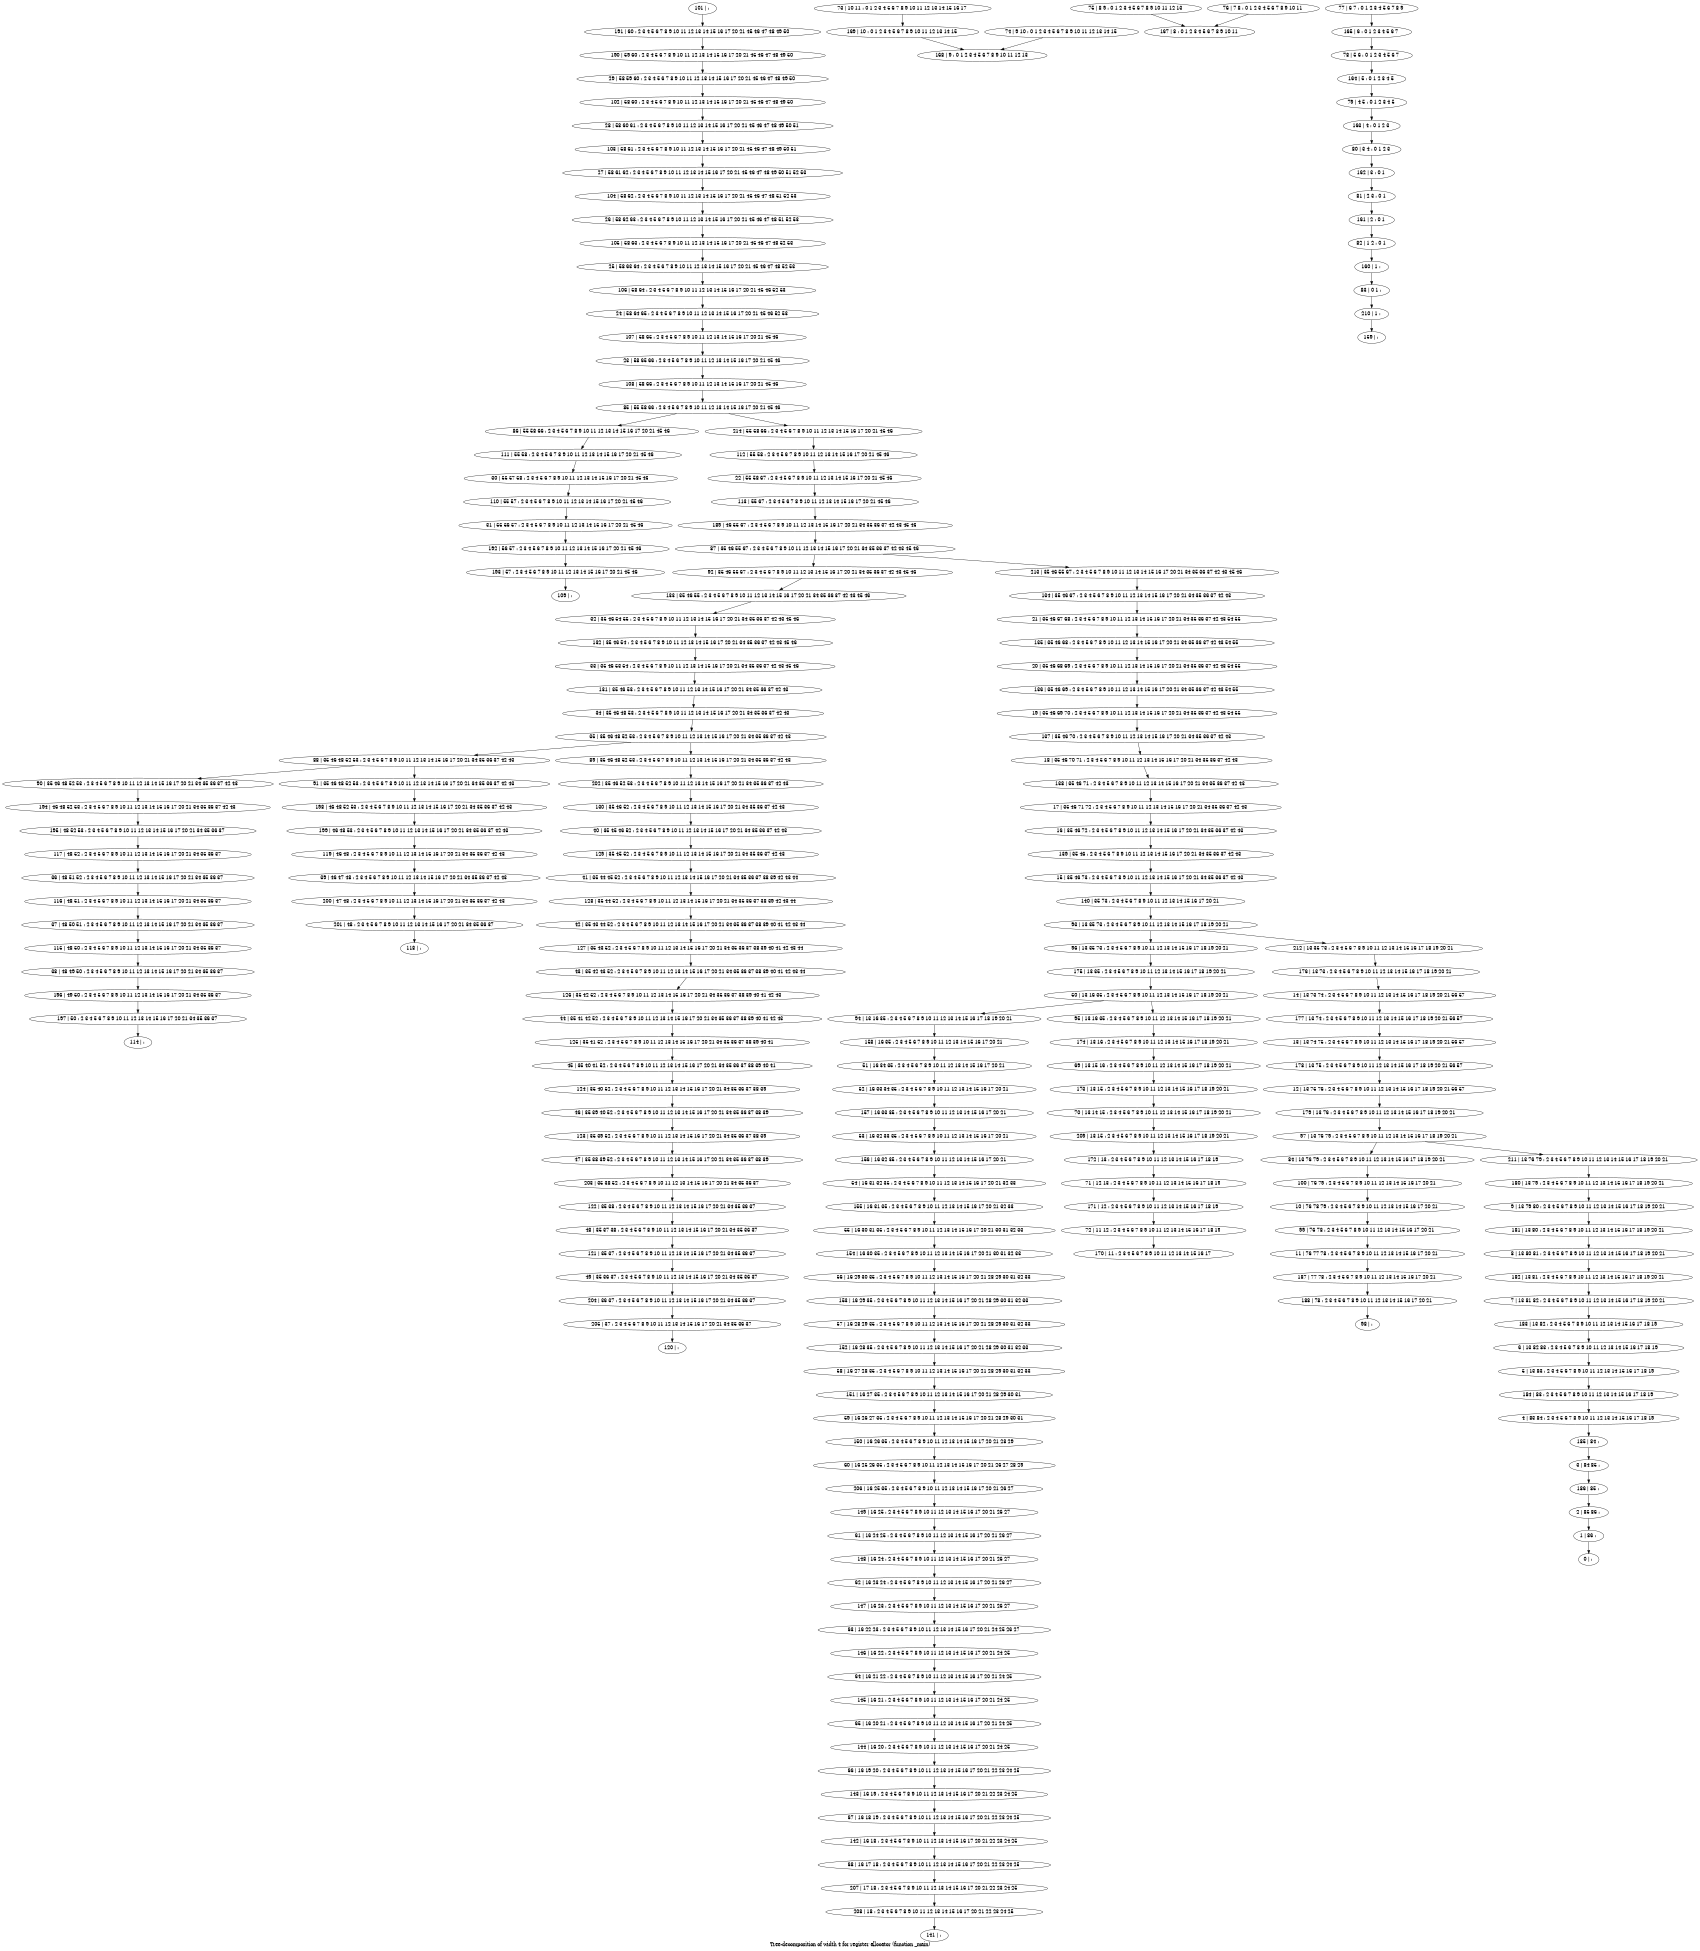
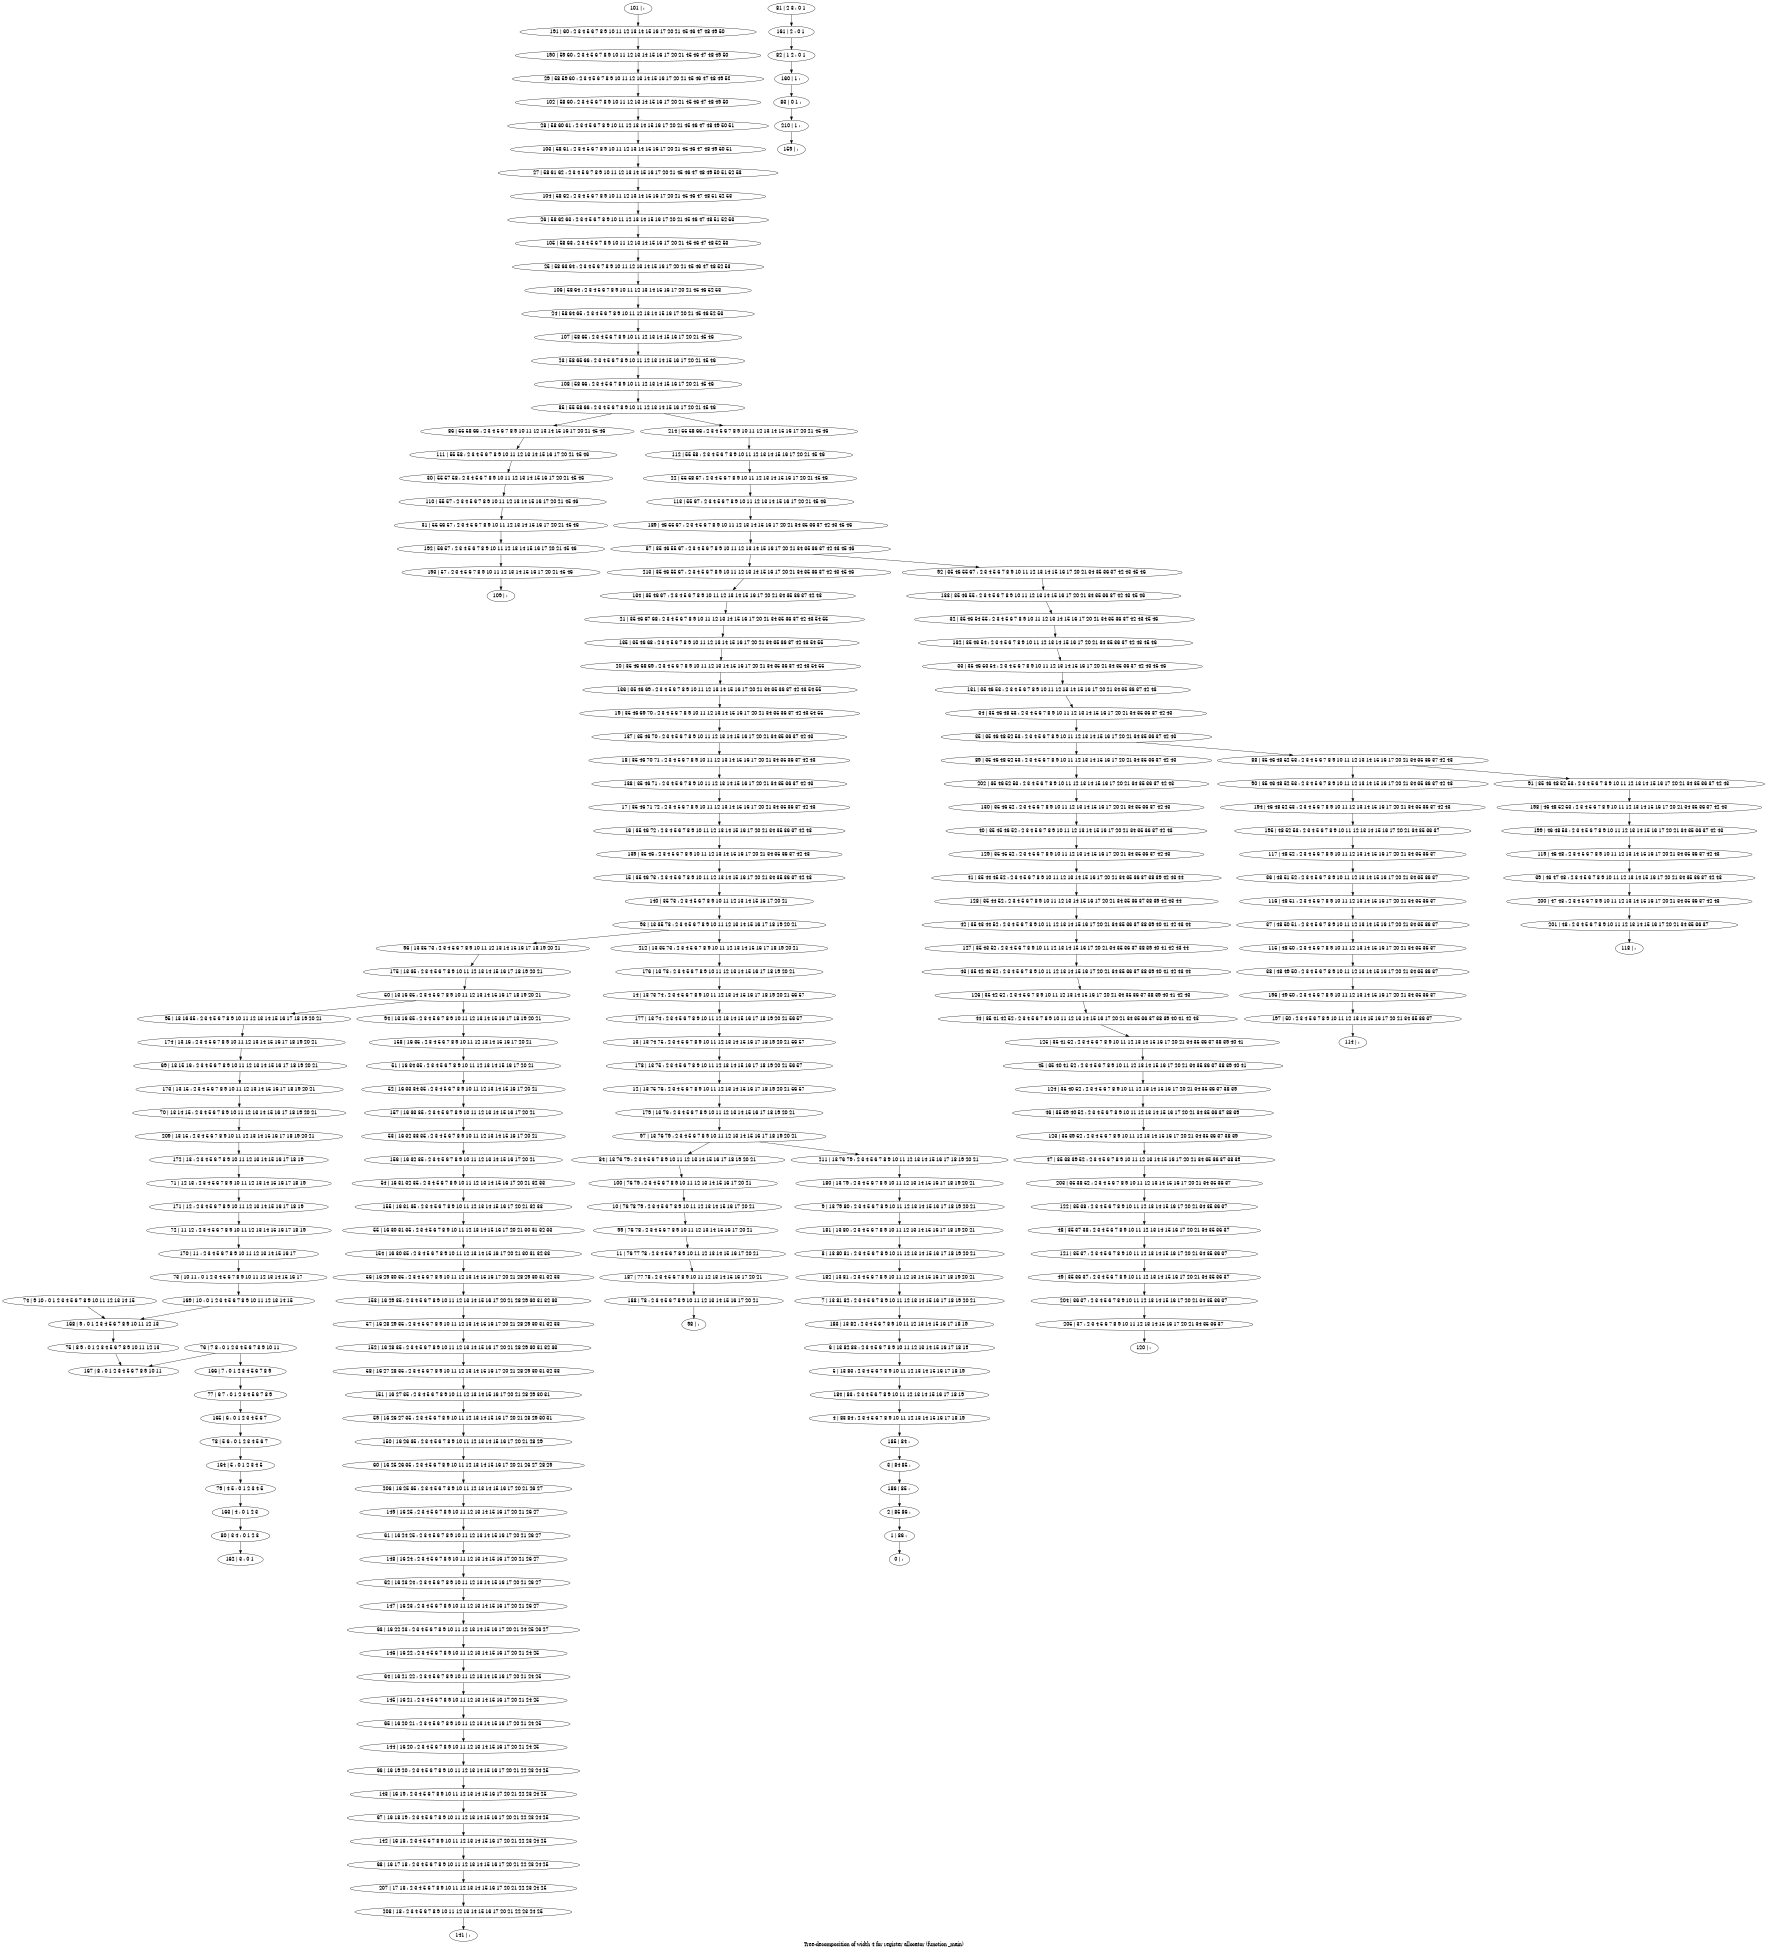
edge "162 | 3 : 0 1" -> "81 | 2 3 : 0 1": removed
edge "170 | 11 : 2 3 4 5 6 7 8 9 10 11 12 13 14 15 16 17" -> "73 | 10 11 : 0 1 2 3 4 5 6 7 8 9 10 11 12 13 14 15 16 17": added
edge "168 | 9 : 0 1 2 3 4 5 6 7 8 9 10 11 12 13" -> "75 | 8 9 : 0 1 2 3 4 5 6 7 8 9 10 11 12 13": added
node "166 | 7 : 0 1 2 3 4 5 6 7 8 9": added
